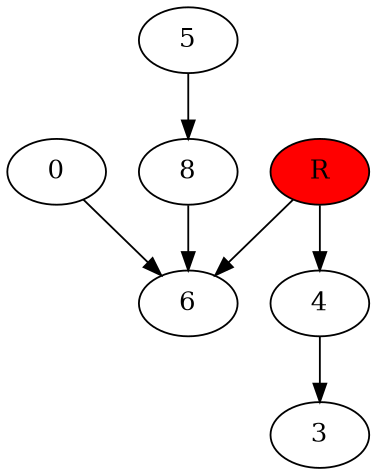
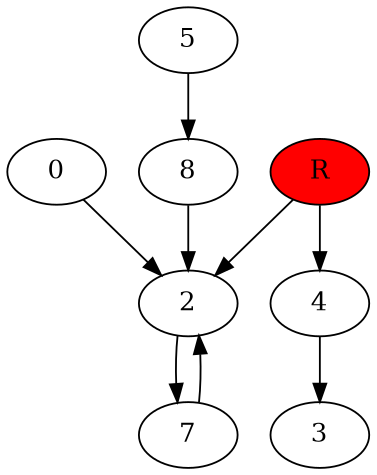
node "6": label "6" -> "2"
node "7": added
